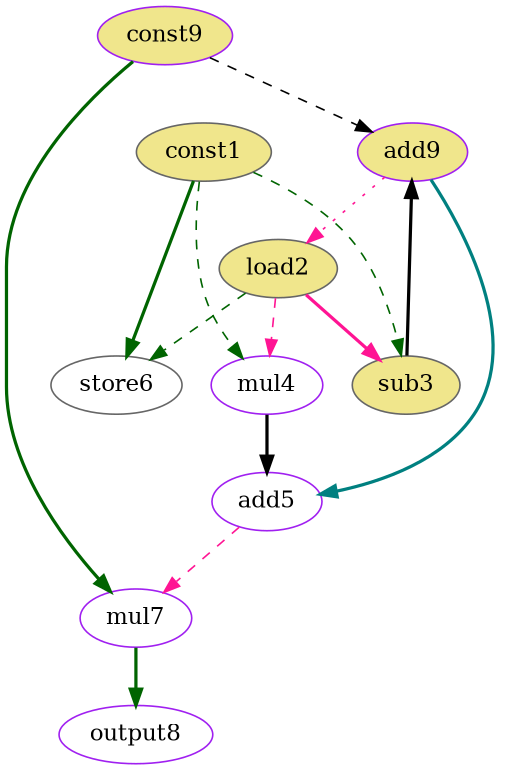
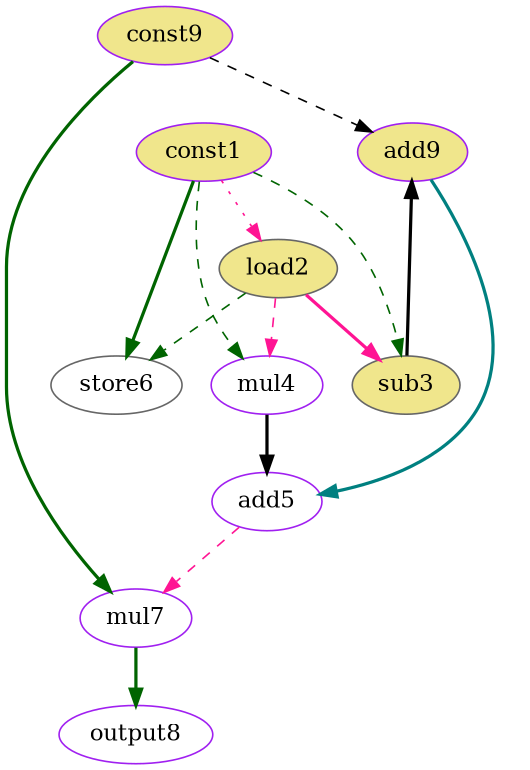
node "const1": color gray40 -> purple
edge "add9" -> "load2": now "const1" -> "load2"
